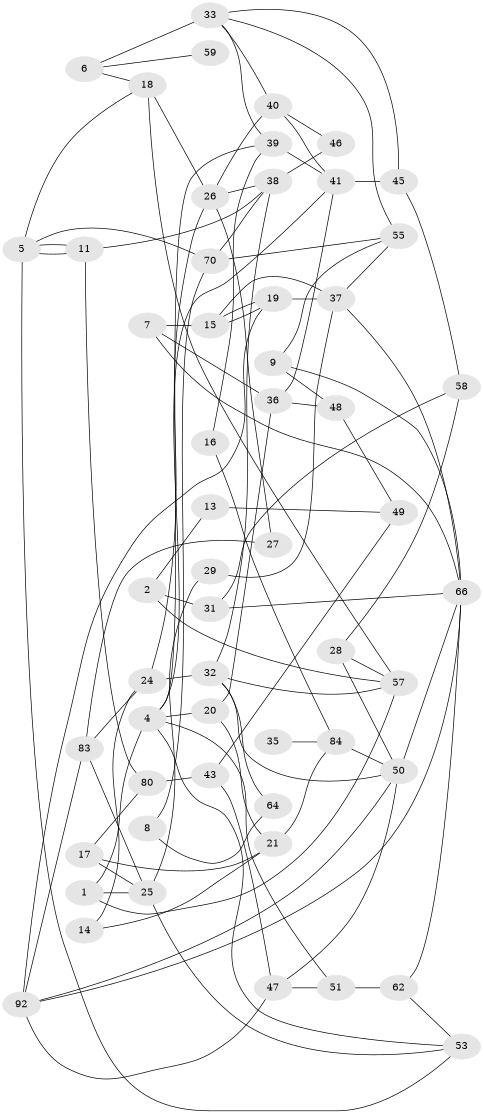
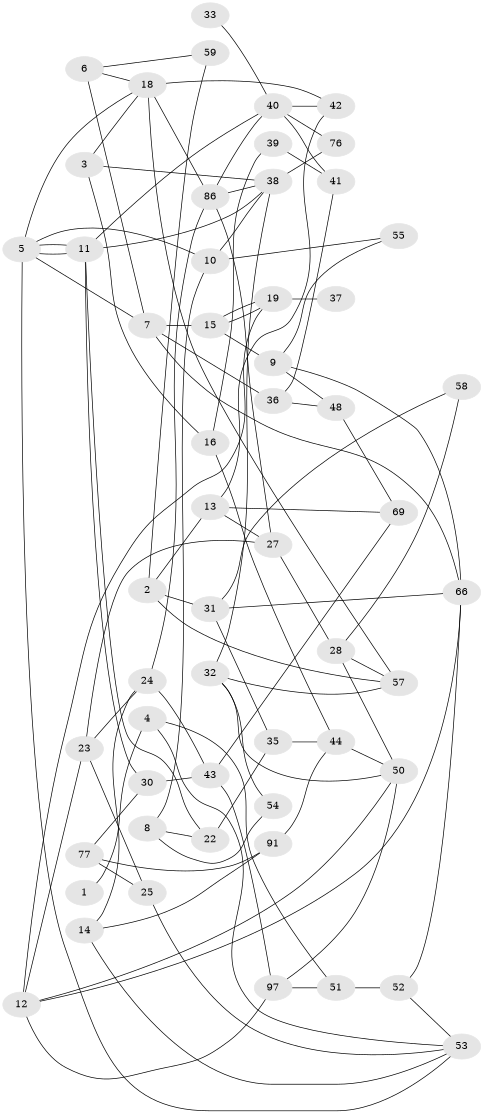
edge "33" -- "6": now "7" -- "6"
edge "33" -- "39": removed
edge "33" -- "55": removed
node "42": added
node "46": label "46" -> "76"
node "3": added
edge "40" -- "11": added
node "45": removed
node "26": label "26" -> "86"
node "70": label "70" -> "10"
edge "55" -- "37": removed
edge "39" -- "4": removed
edge "37" -- "15": now "9" -- "15"
edge "5" -- "7": added
edge "59" -- "2": added
edge "41" -- "4": removed
edge "37" -- "66": removed
node "49": label "49" -> "69"
edge "13" -- "27": added
node "29": removed
edge "27" -- "28": added
edge "31" -- "35": added
edge "32" -- "24": now "43" -- "24"
edge "66" -- "50": removed
node "20": removed
node "84": label "84" -> "44"
node "83": label "83" -> "23"
node "80": label "80" -> "30"
node "64": label "64" -> "54"
node "22": added
node "21": label "21" -> "91"
node "17": label "17" -> "77"
edge "57" -- "1": removed
edge "1" -- "25": removed
node "47": label "47" -> "97"
node "62": label "62" -> "52"
node "92": label "92" -> "12"
edge "14" -- "53": added
